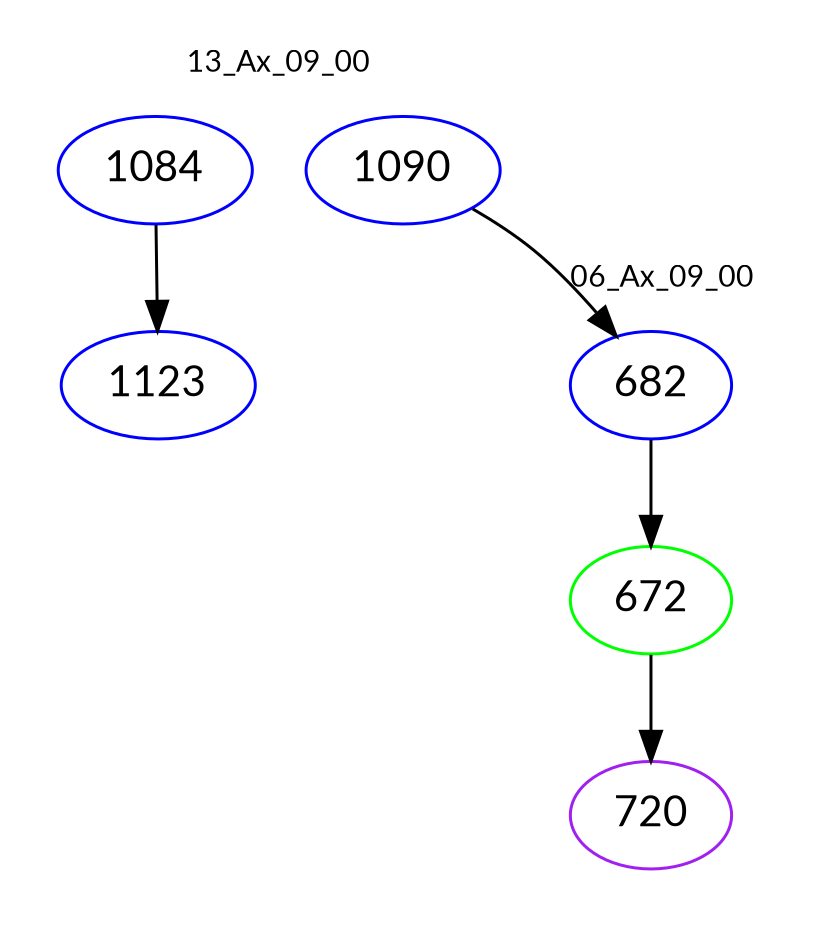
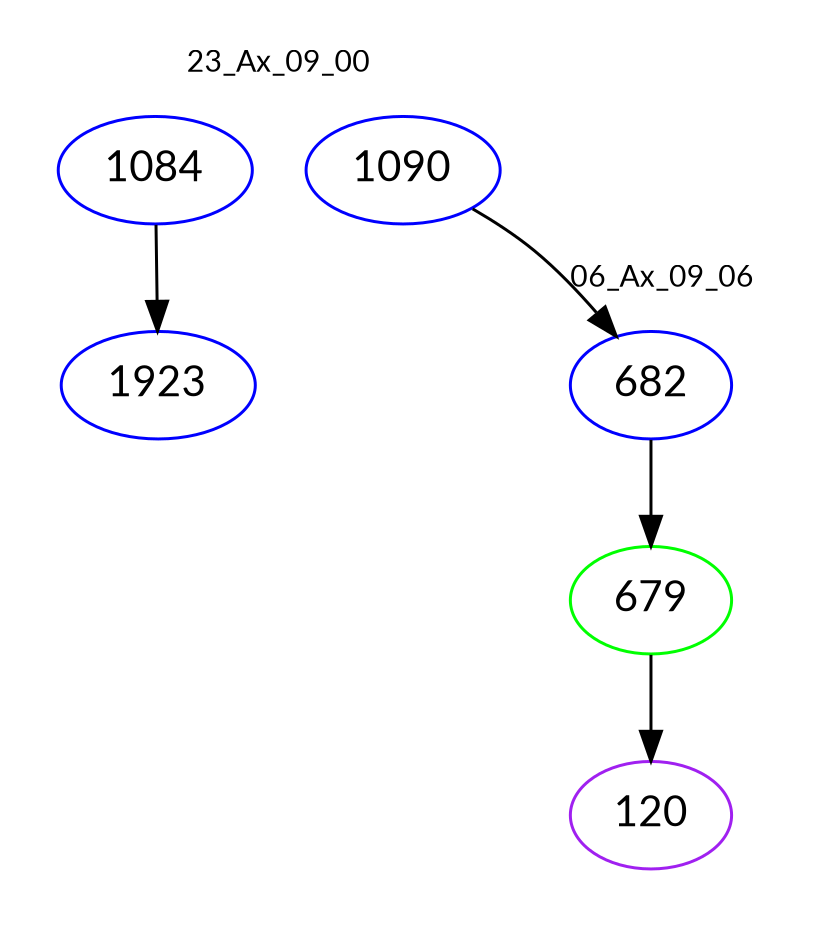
cluster "13_Ax_09_00": label "13_Ax_09_00" -> "23_Ax_09_00"
cluster "06_Ax_09_00": label "06_Ax_09_00" -> "06_Ax_09_06"
node "1123": label "1123" -> "1923"
node "672": label "672" -> "679"
node "720": label "720" -> "120"
